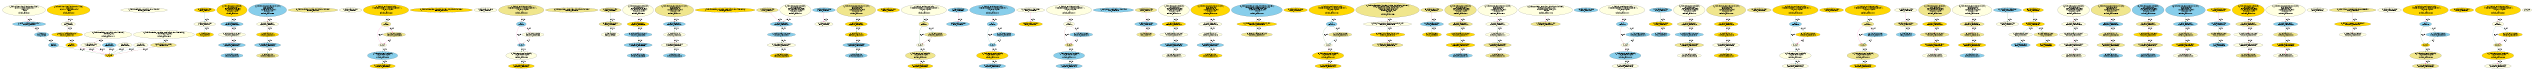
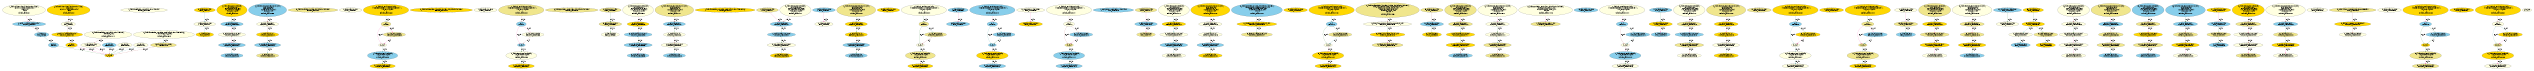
node "237_ claimed_TOD26 = true; 1512-expression_returns-238-238": label "237_ claimed_TOD26 = true; 1512-expression_returns-238-238" -> "237_ claimed_TOD26 = true; 1512-expression_statement-238-238"
